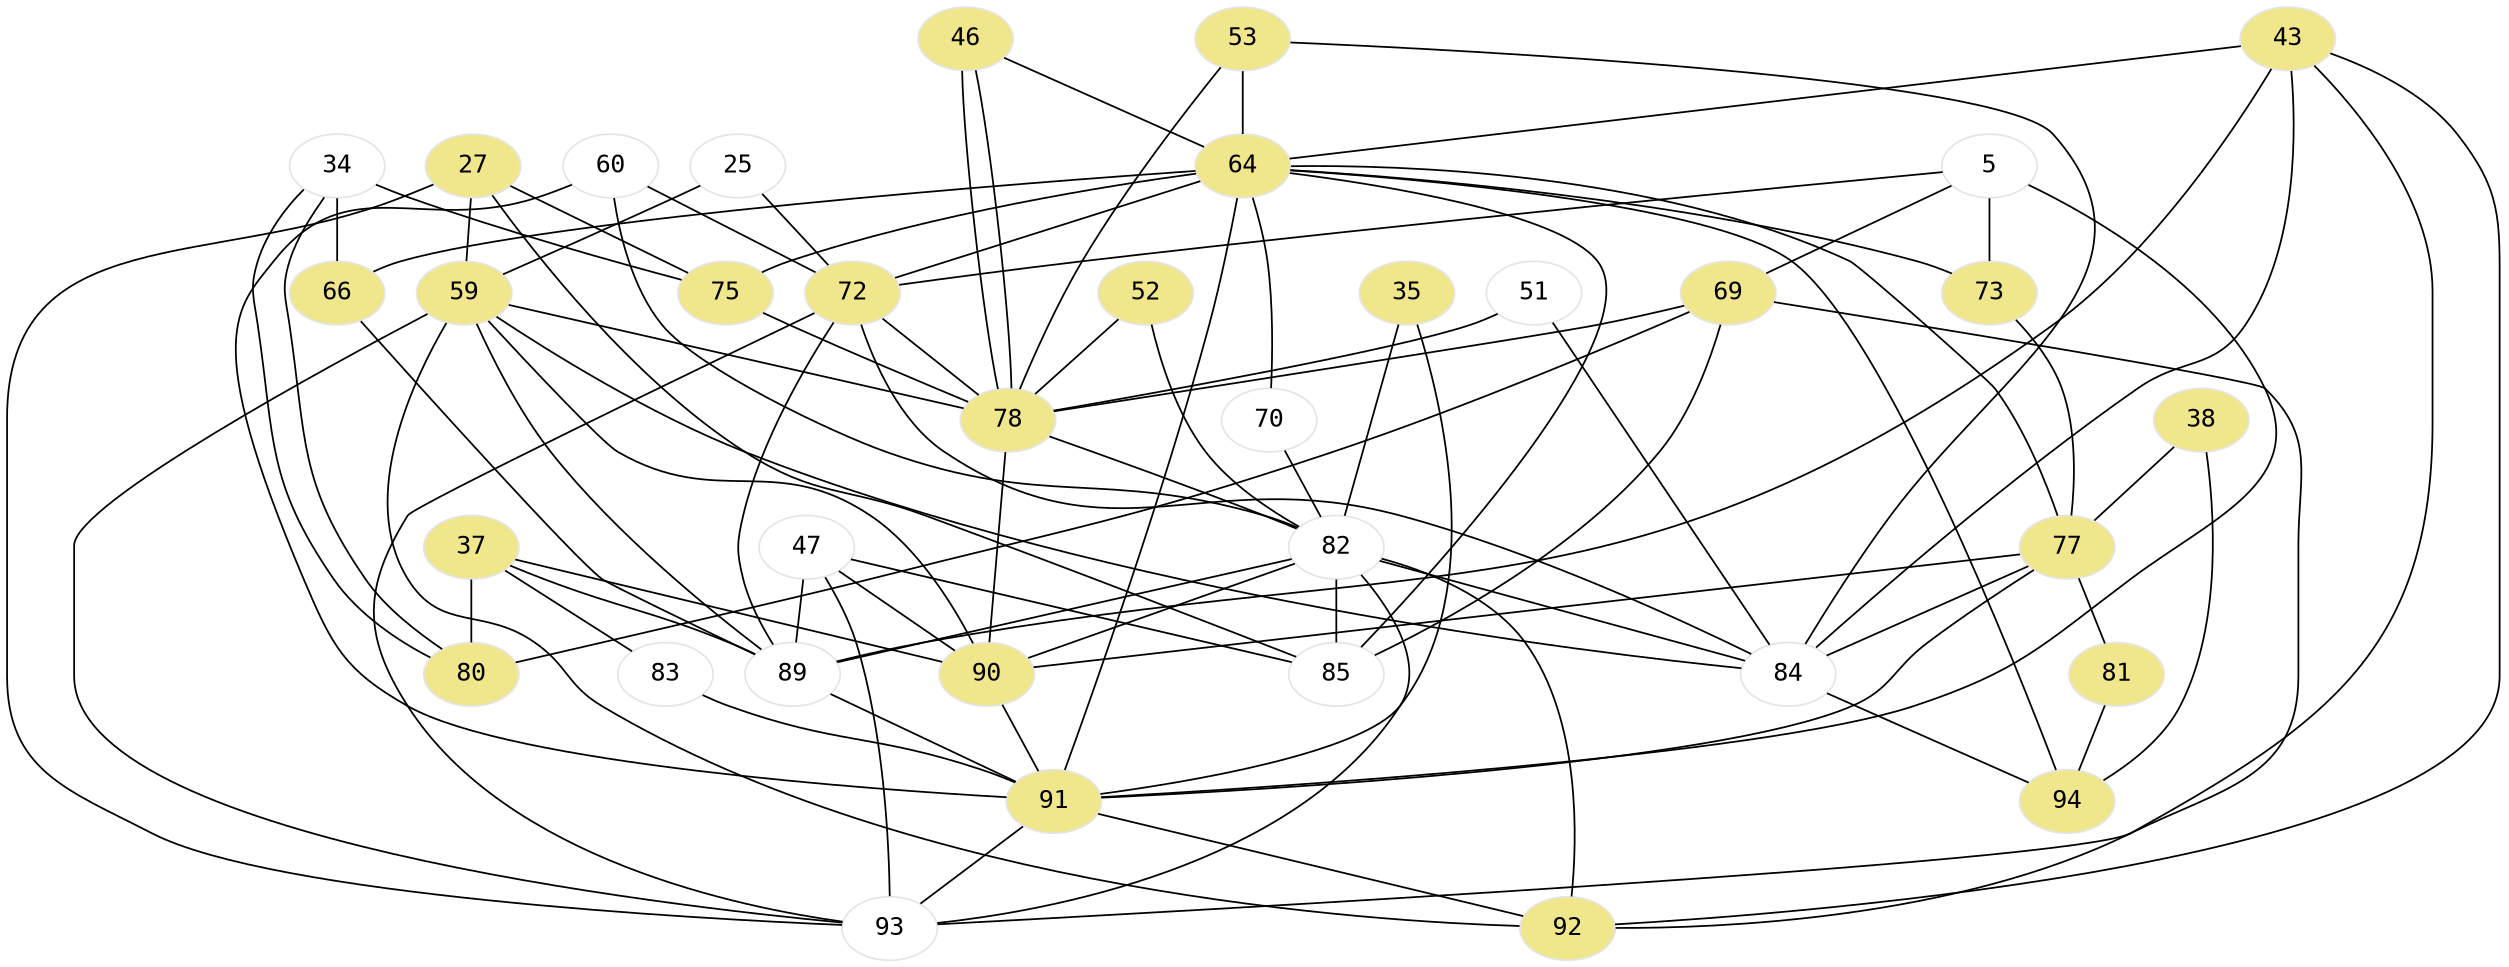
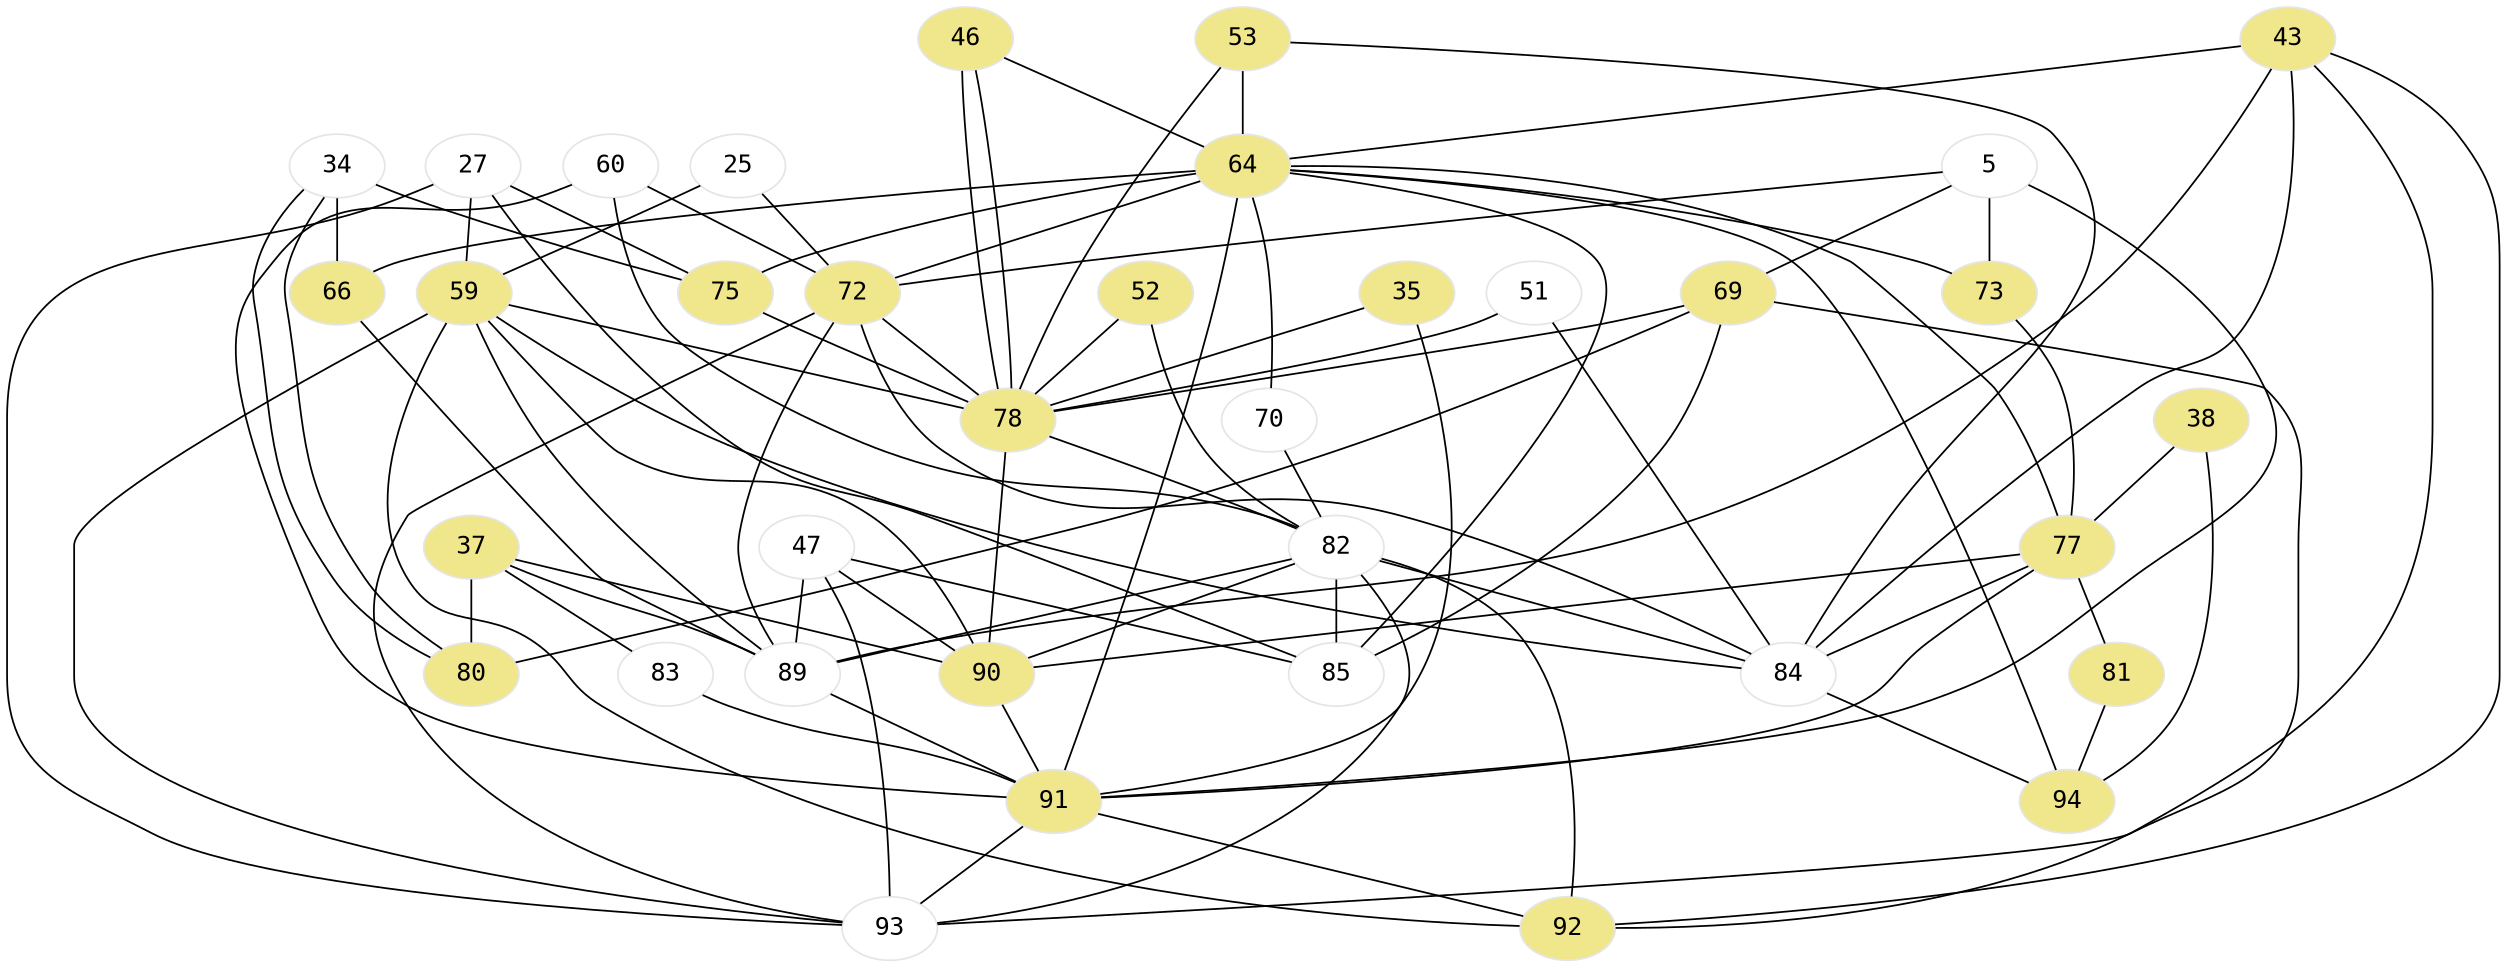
node "27": fillcolor khaki -> white
edge "35" -- "82": now "35" -- "78"
